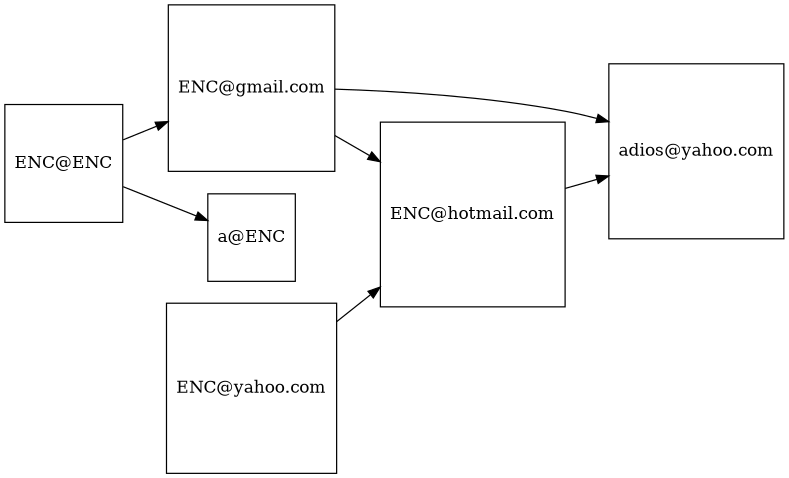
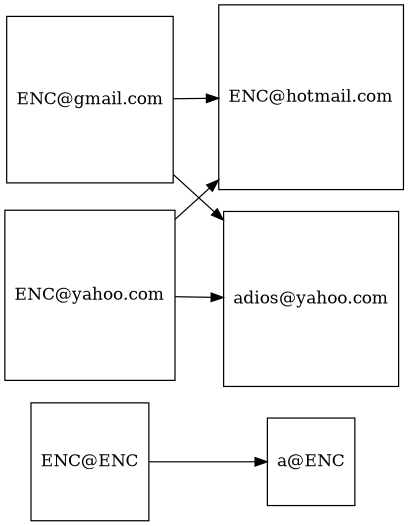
edge "ENC@ENC" -> "ENC@gmail.com": removed
edge "ENC@hotmail.com" -> "adios@yahoo.com": now "ENC@yahoo.com" -> "adios@yahoo.com"
